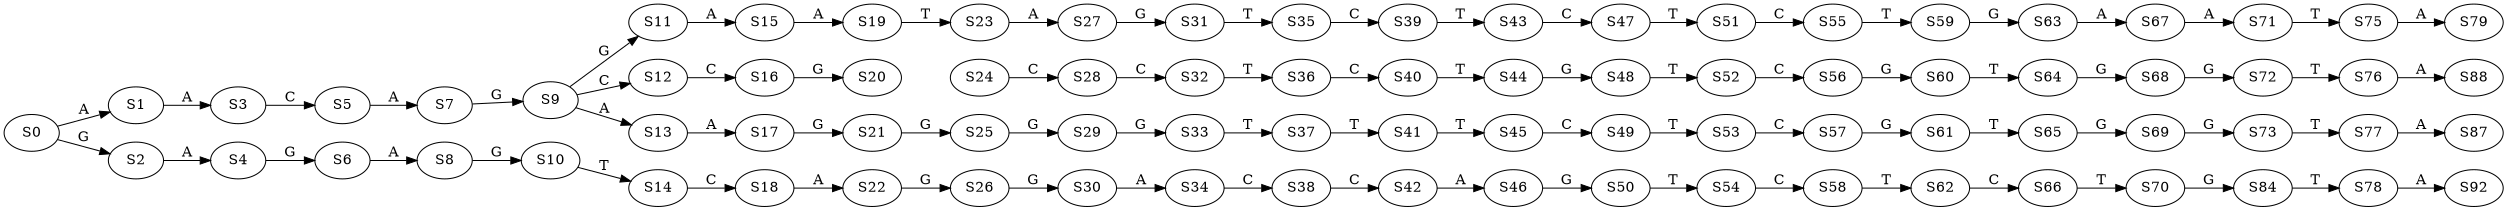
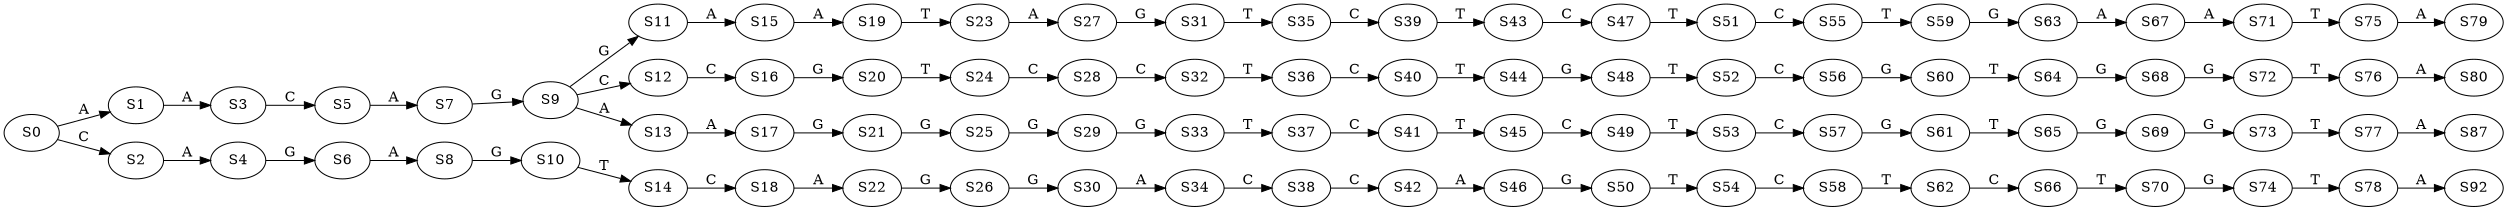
edge "S20" -> "S24": added, label "T"
node "S88": label "S88" -> "S80"
edge "S37" -> "S41": label "T" -> "C"
edge "S0" -> "S2": label "G" -> "C"
node "S84": label "S84" -> "S74"
